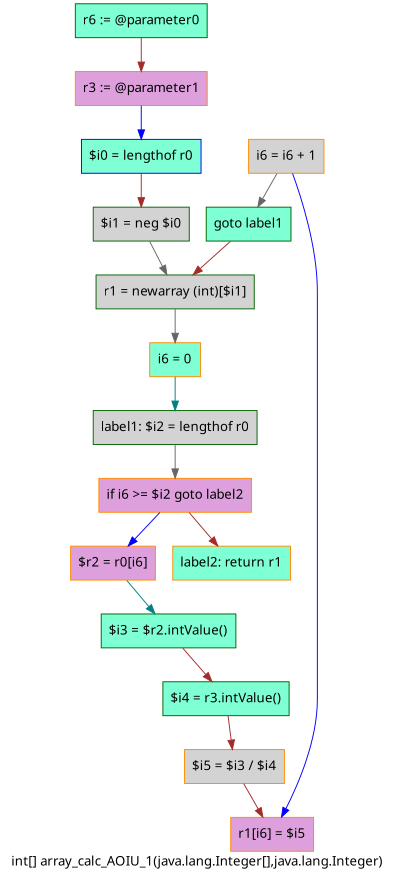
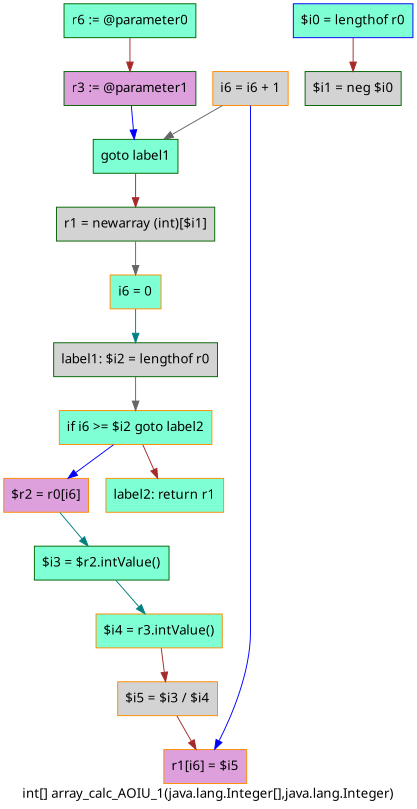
node "r3 := @parameter1": color darkorange -> darkgreen
edge "r3 := @parameter1" -> "$i0 = lengthof r0": now "r3 := @parameter1" -> "goto label1"
edge "$i1 = neg $i0" -> "r1 = newarray (int)[$i1]": removed
node "if i6 >= $i2 goto label2": fillcolor plum -> aquamarine
edge "$i3 = $r2.intValue()" -> "$i4 = r3.intValue()": color brown -> teal
node "$i4 = r3.intValue()": color darkgreen -> darkorange
